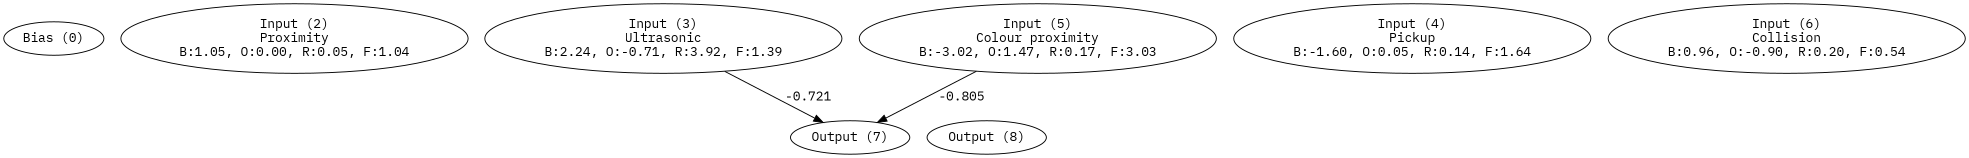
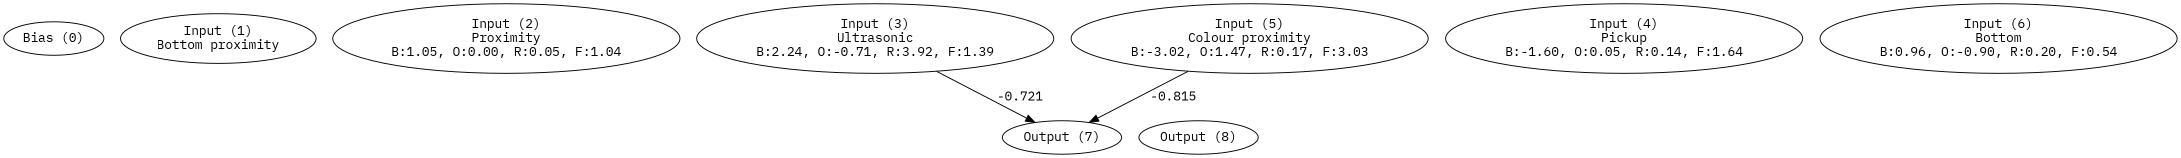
node "Input (1) Bottom proximity": added
node "Input (6) Collision B:0.96, O:-0.90, R:0.20, F:0.54": label "Input (6) Collision B:0.96, O:-0.90, R:0.20, F:0.54" -> "Input (6) Bottom B:0.96, O:-0.90, R:0.20, F:0.54"
edge "Input (5) Colour proximity B:-3.02, O:1.47, R:0.17, F:3.03" -> "Output (7)": label "-0.805" -> "-0.815"
